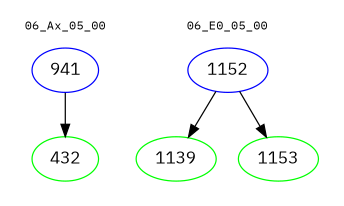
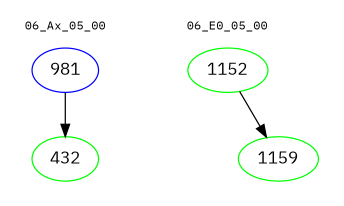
node "941": label "941" -> "981"
node "1152": color blue -> green
node "1139": removed
node "1153": label "1153" -> "1159"
